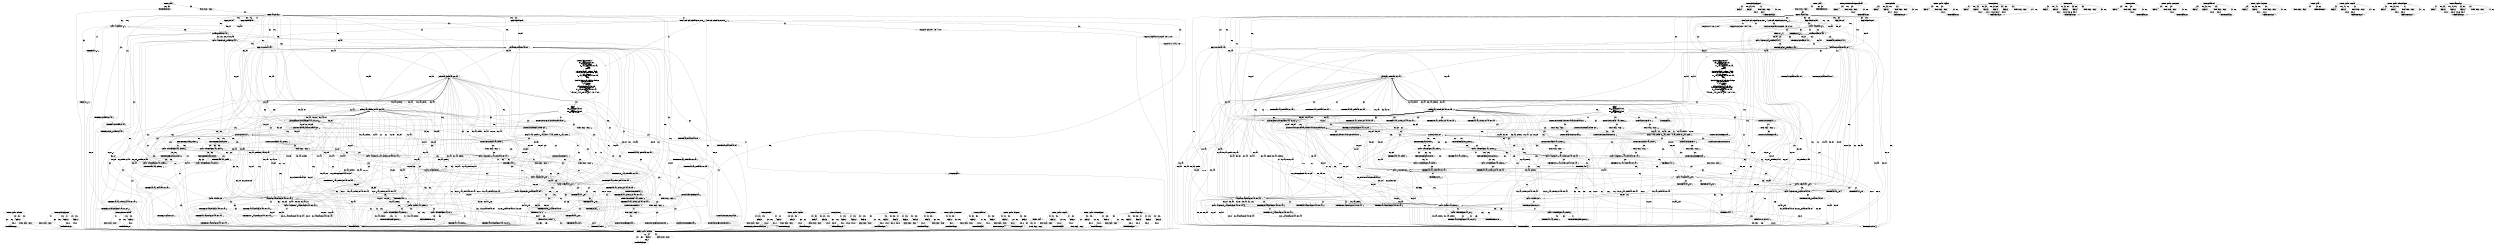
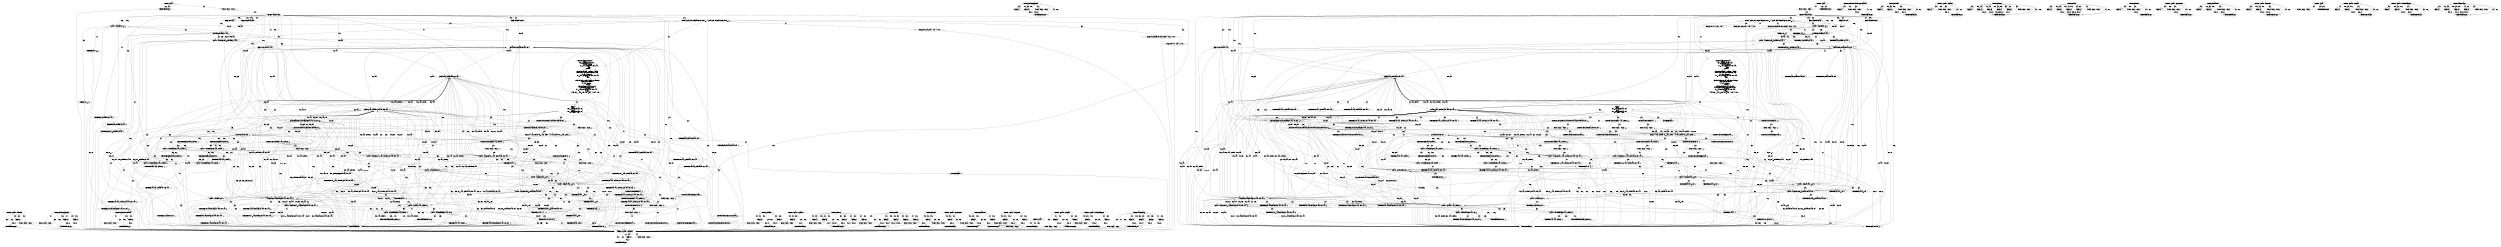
node "(IDENTIFIER,pmd,pmd_none_or_clear_bad(pmd))": removed
